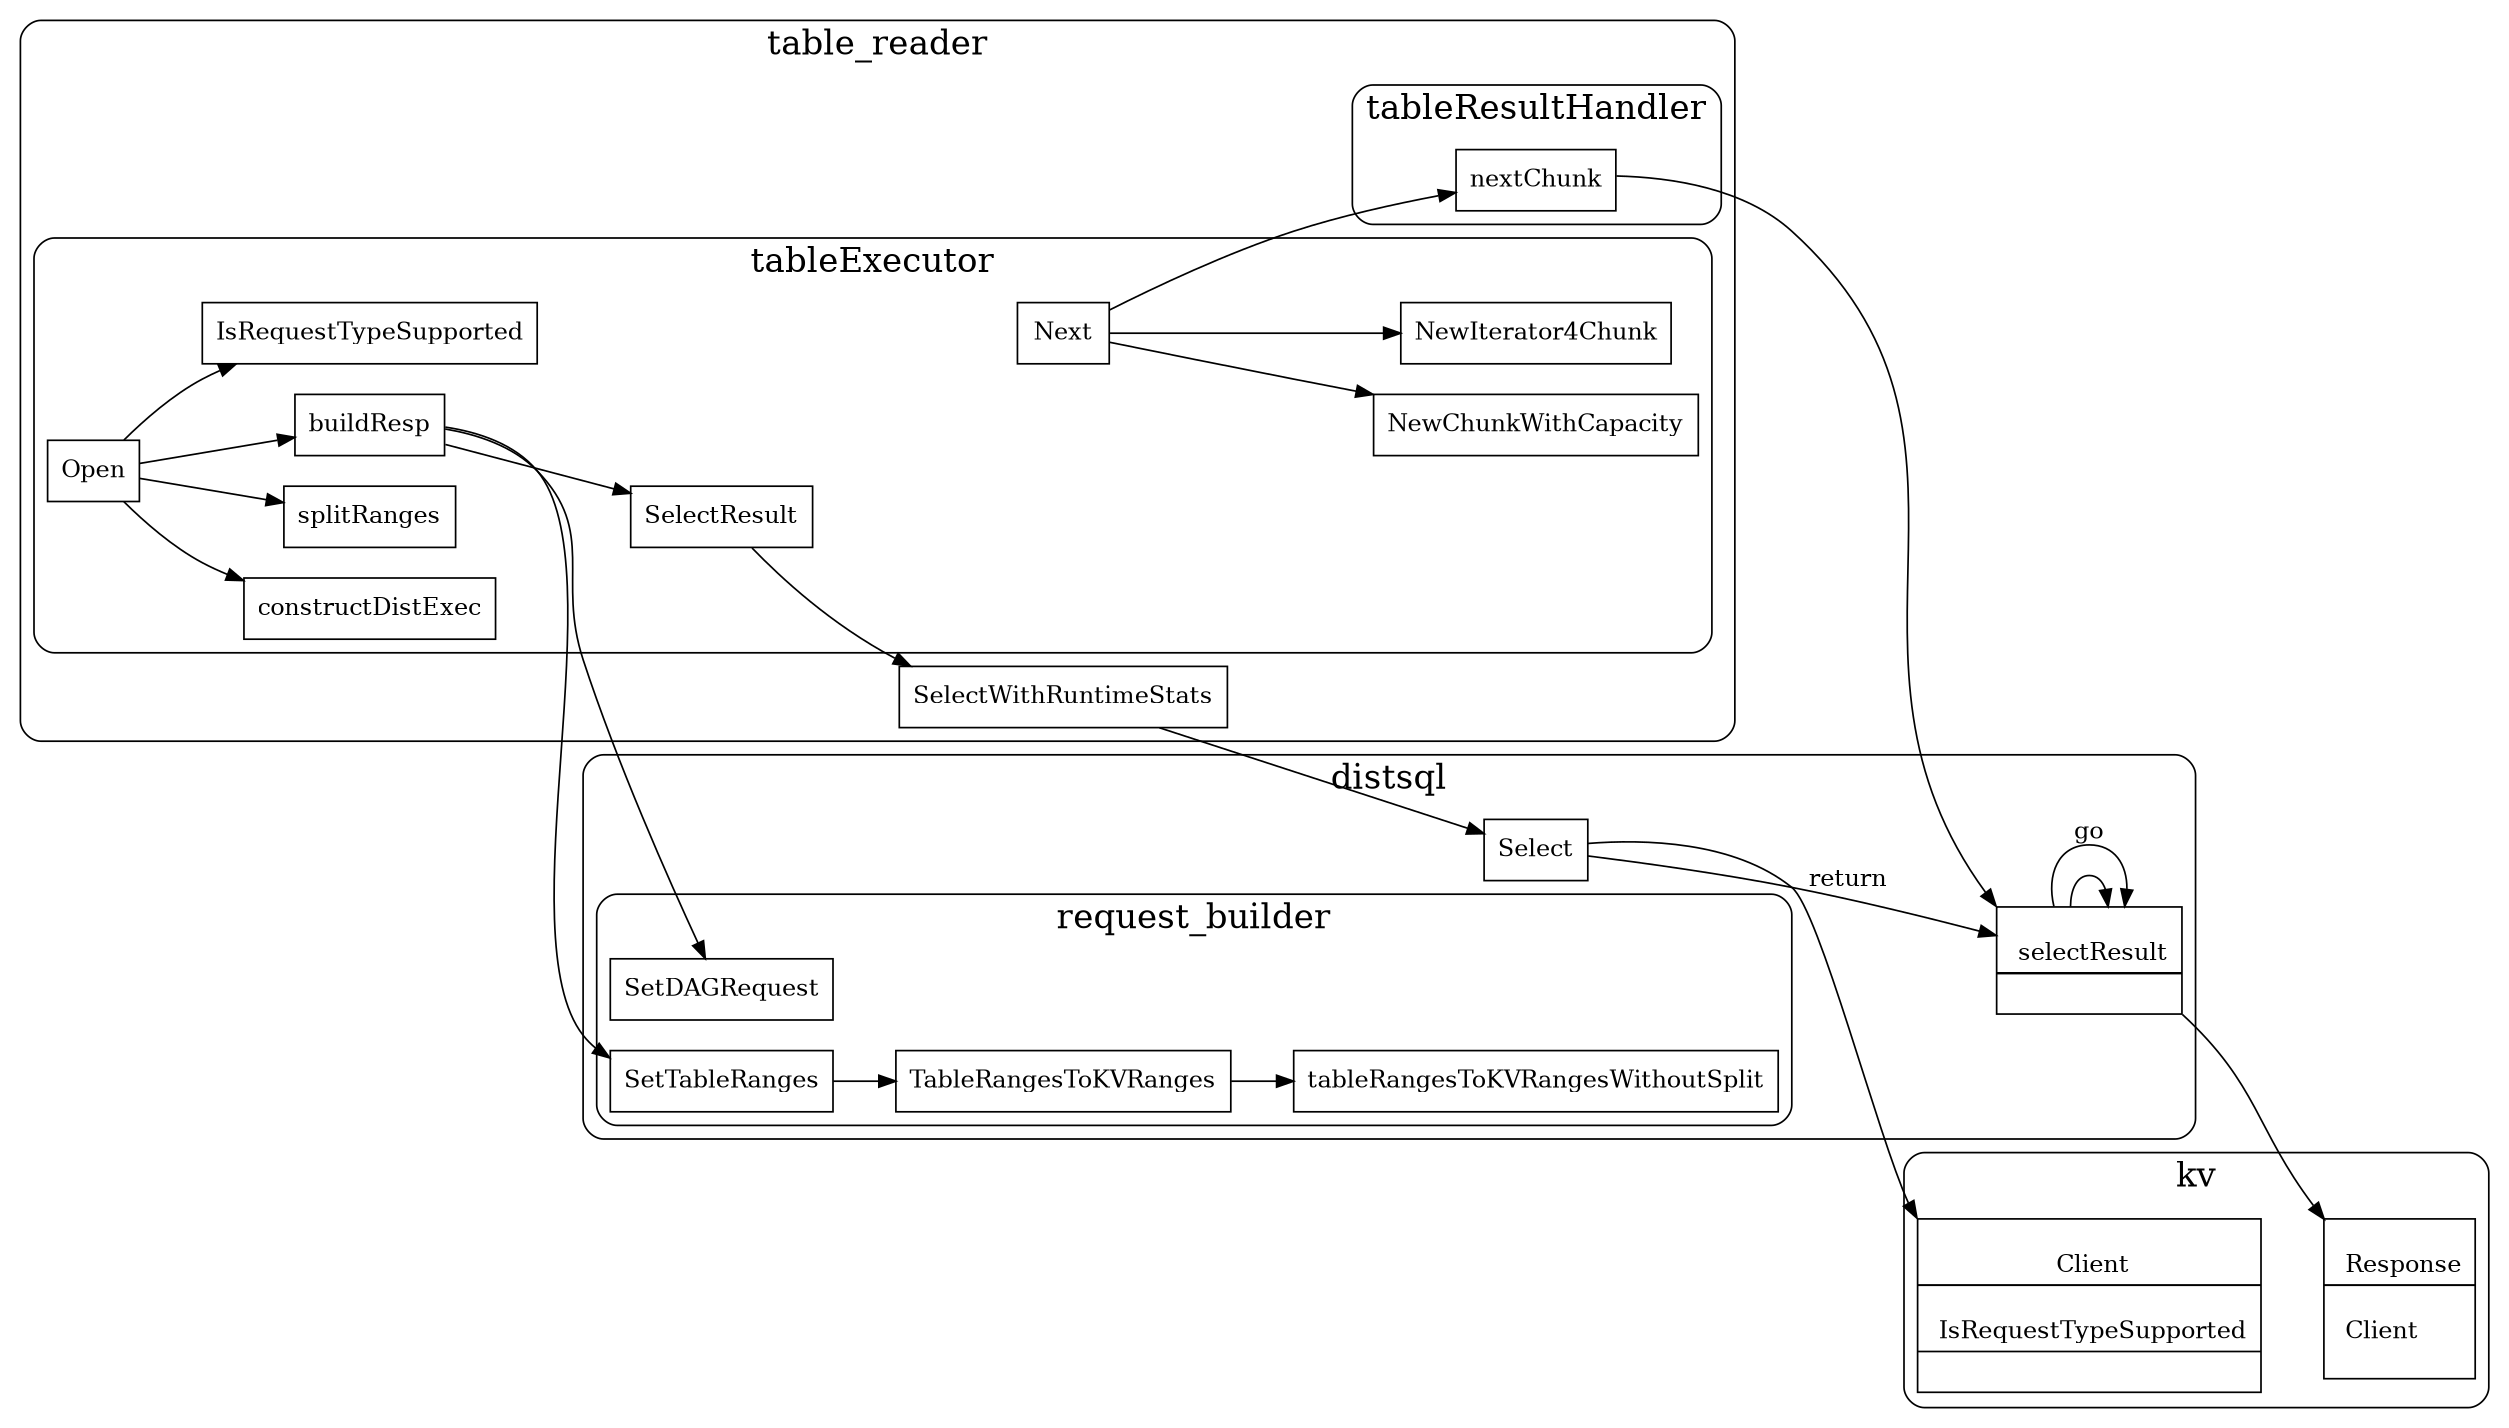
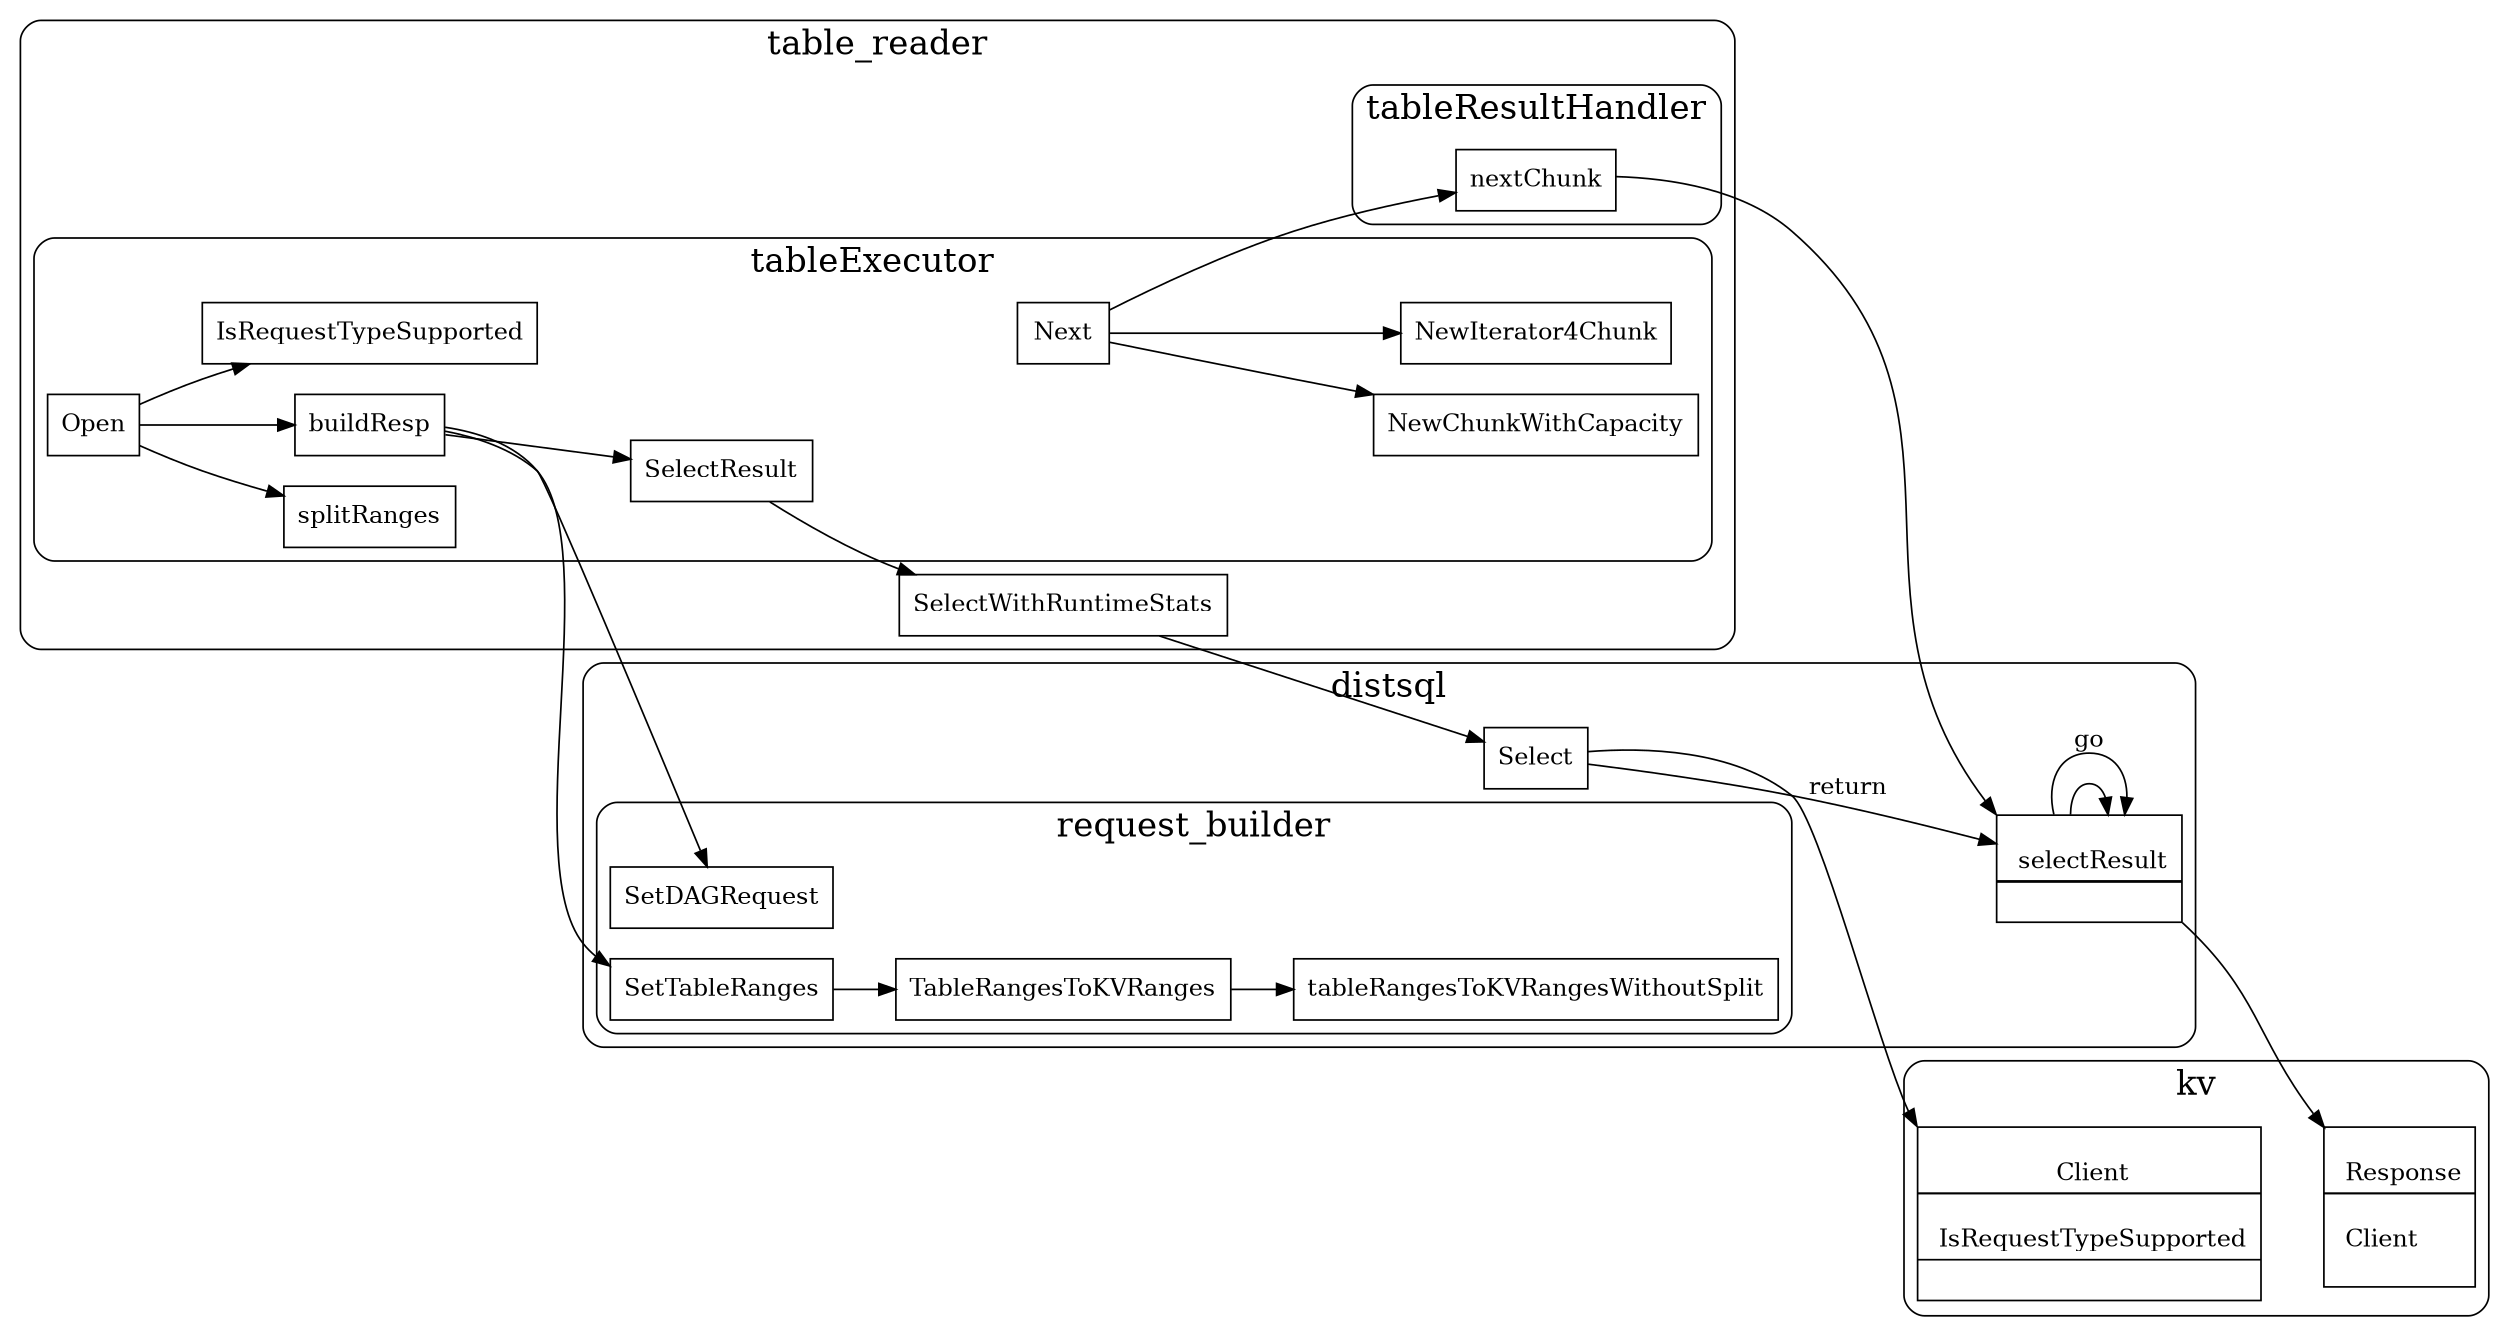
node "constructDistExec": removed
